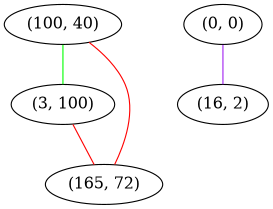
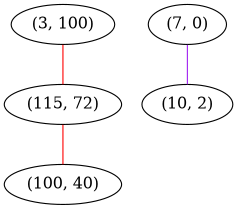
node "(0, 0)": label "(0, 0)" -> "(7, 0)"
edge "(100, 40)" -- "(3, 100)": removed
node "(16, 2)": label "(16, 2)" -> "(10, 2)"
node "(165, 72)": label "(165, 72)" -> "(115, 72)"
